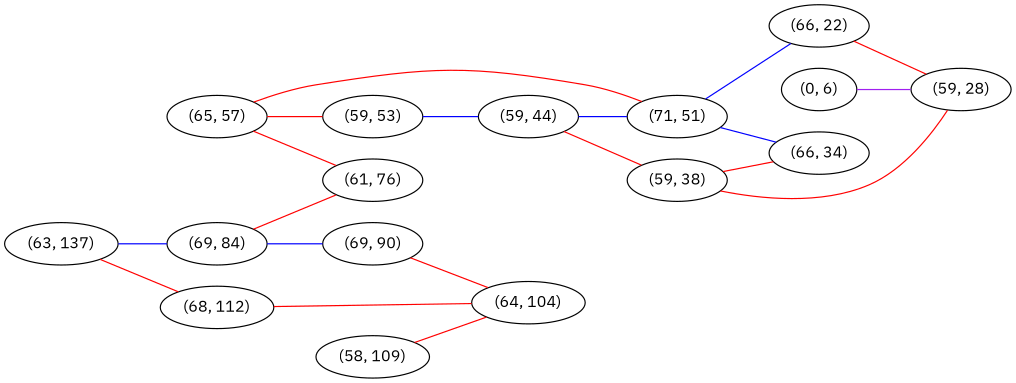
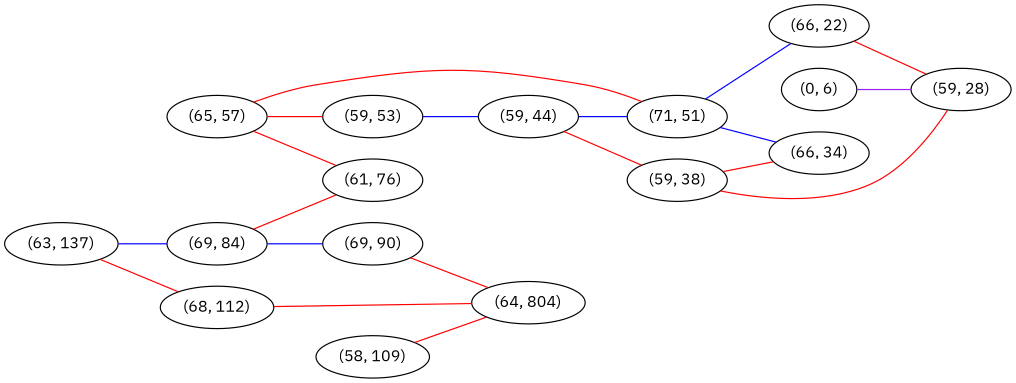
node "(64, 104)": label "(64, 104)" -> "(64, 804)"
